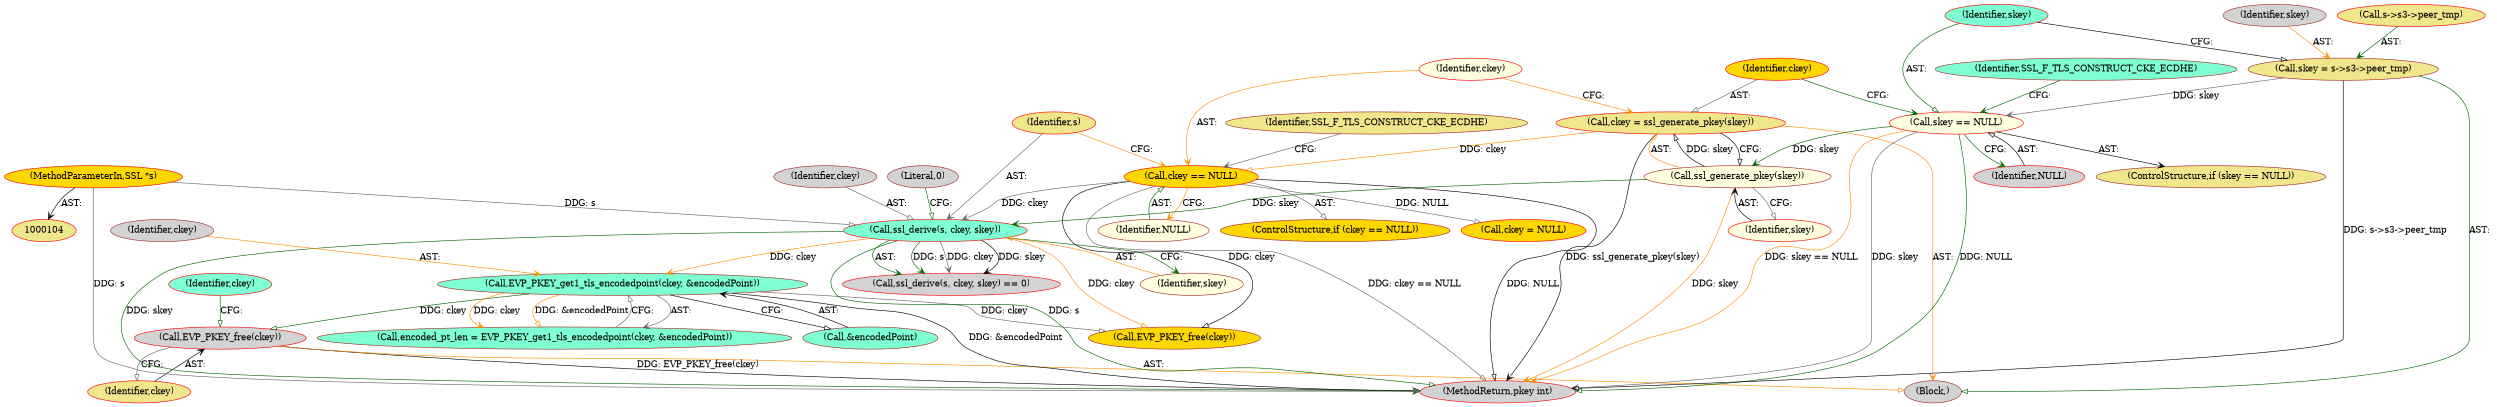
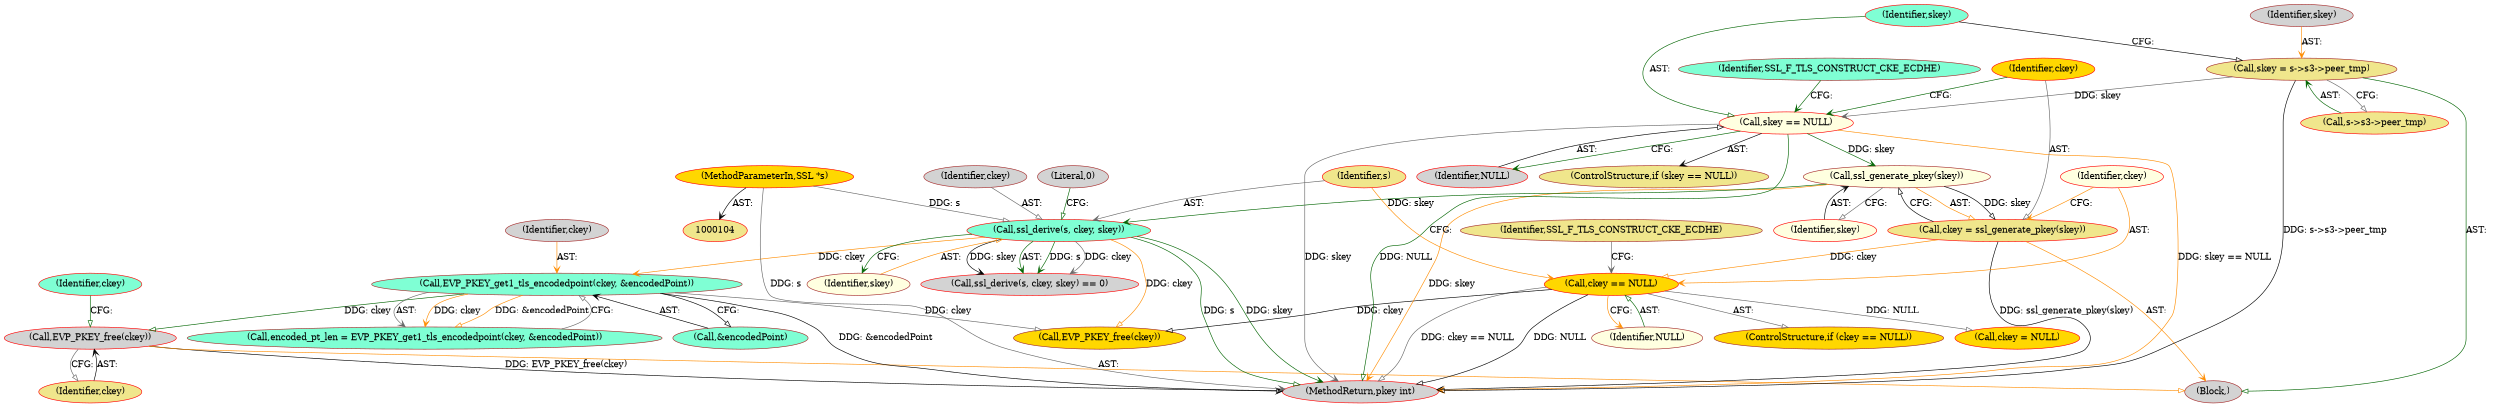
edge "(Call,skey = s->s3->peer_tmp)" -> "(Call,s->s3->peer_tmp)": added, label "CFG:"
edge "(Call,ckey == NULL)" -> "(Call,ssl_derive(s, ckey, skey))": removed, label "DDG: ckey"
